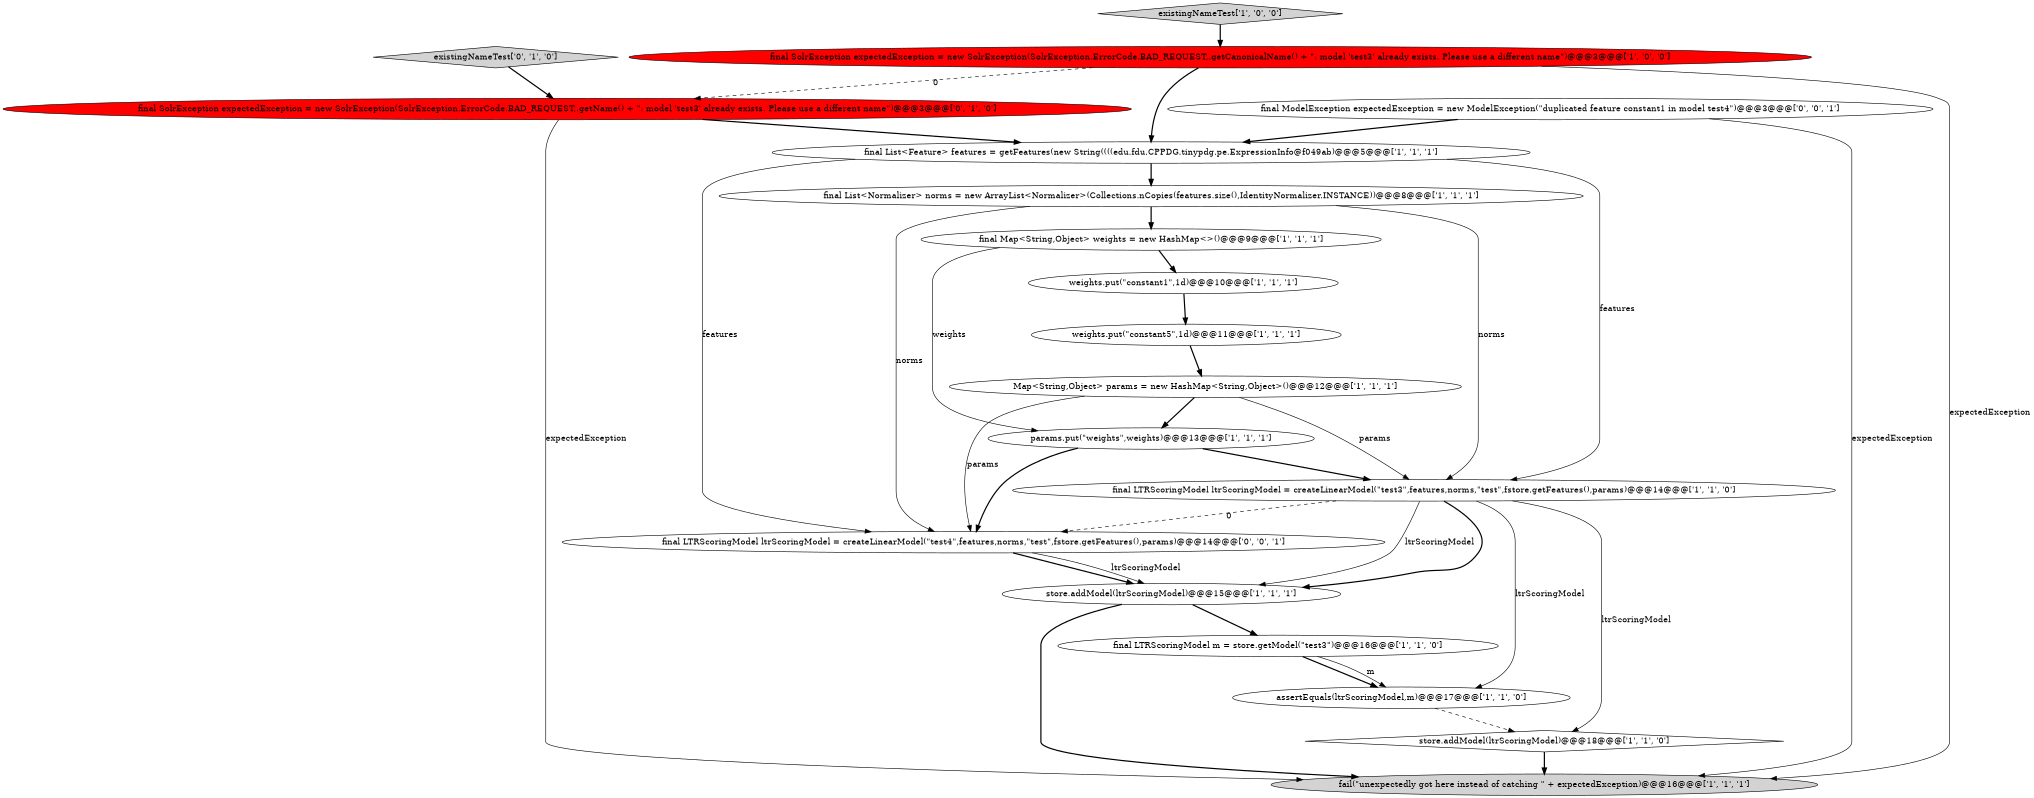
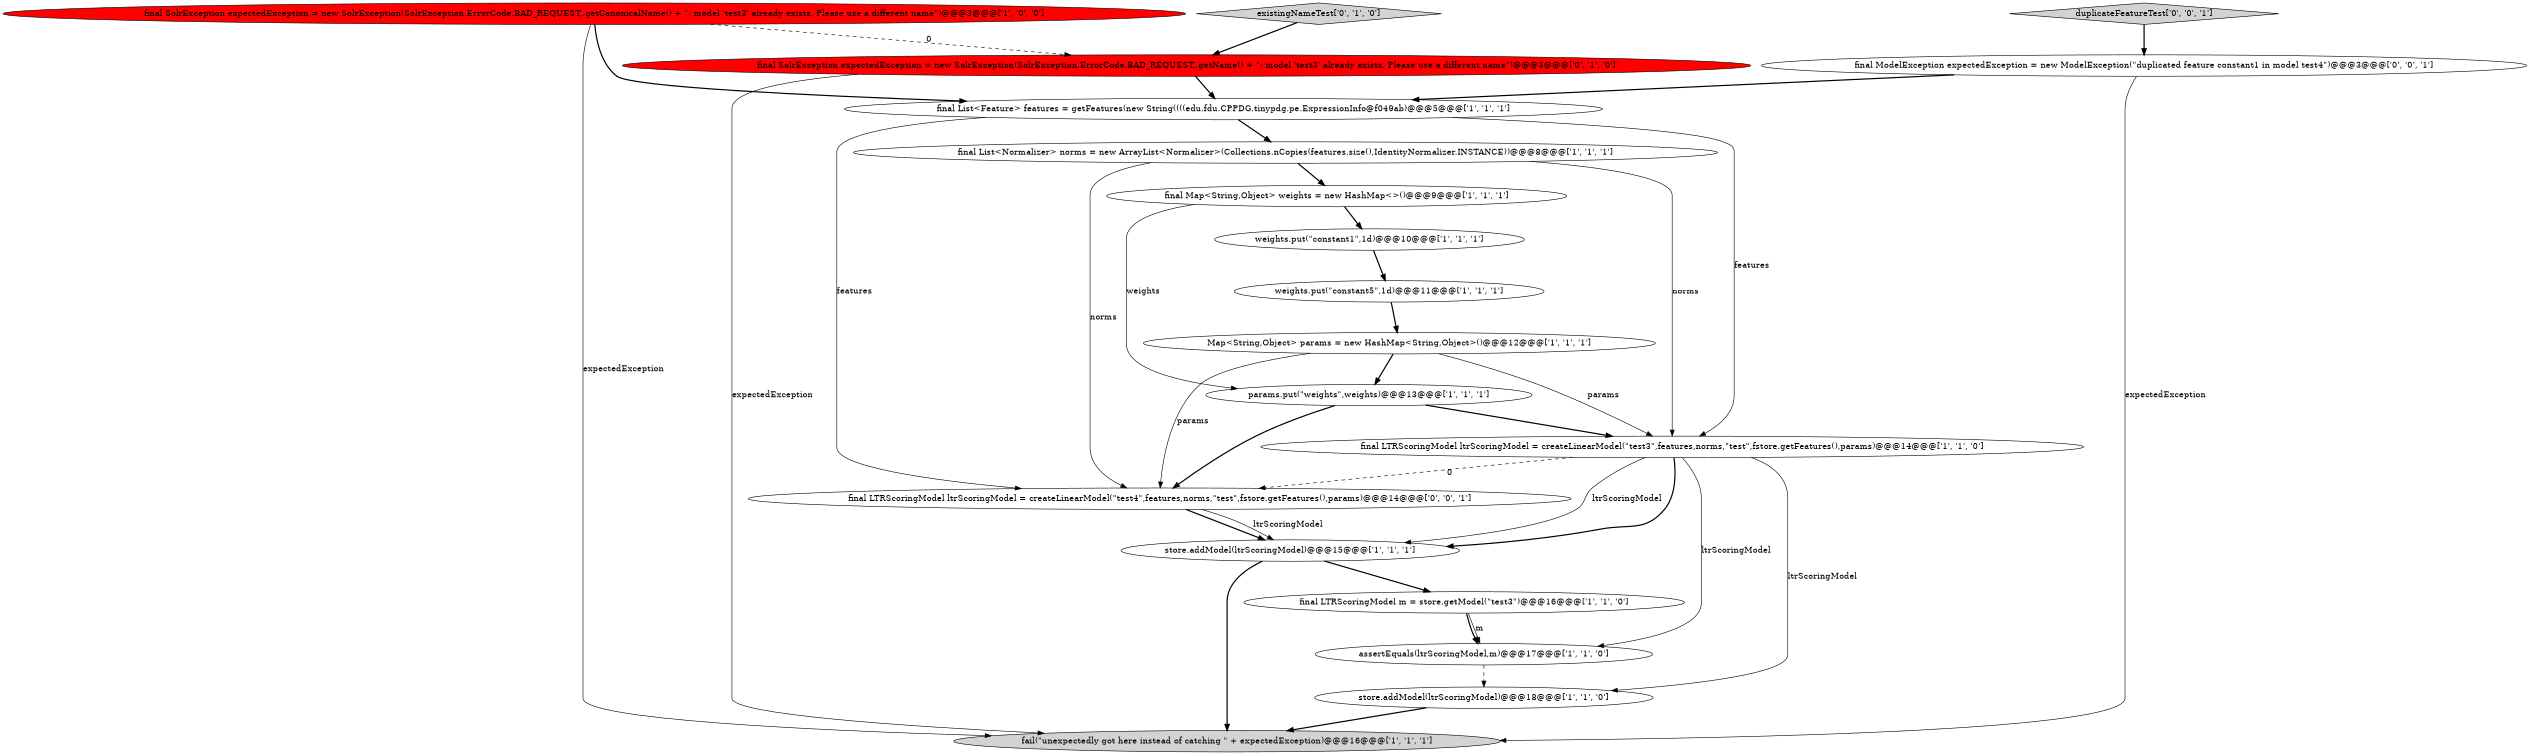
node "existingNameTest['1', '0', '0']": removed
node "duplicateFeatureTest['0', '0', '1']": added
node "store.addModel(ltrScoringModel)@@@18@@@['1', '1', '0']": shape diamond -> ellipse
